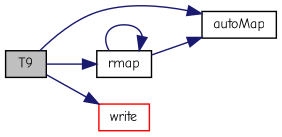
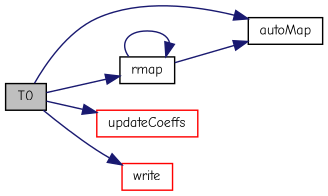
node "T9": label "T9" -> "T0"
node "updateCoeffs": added
